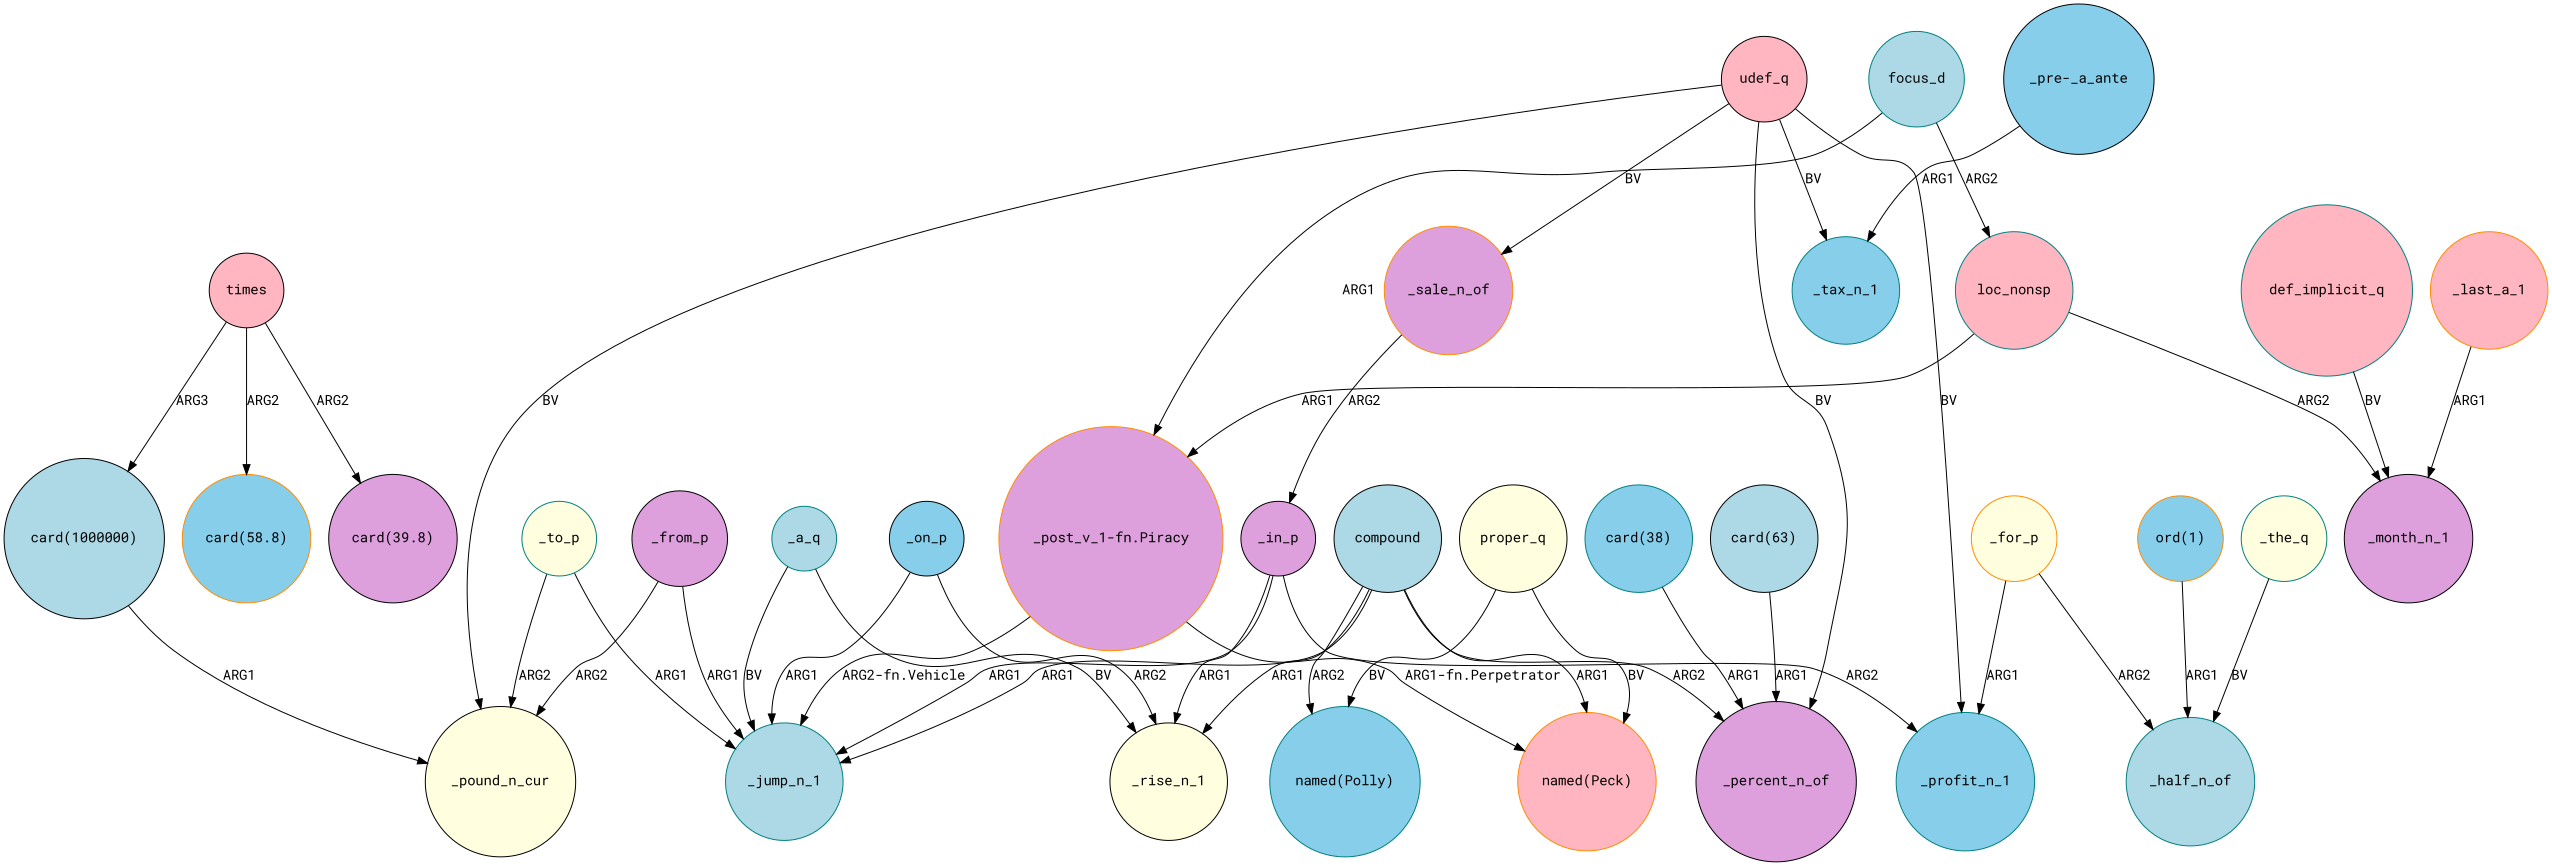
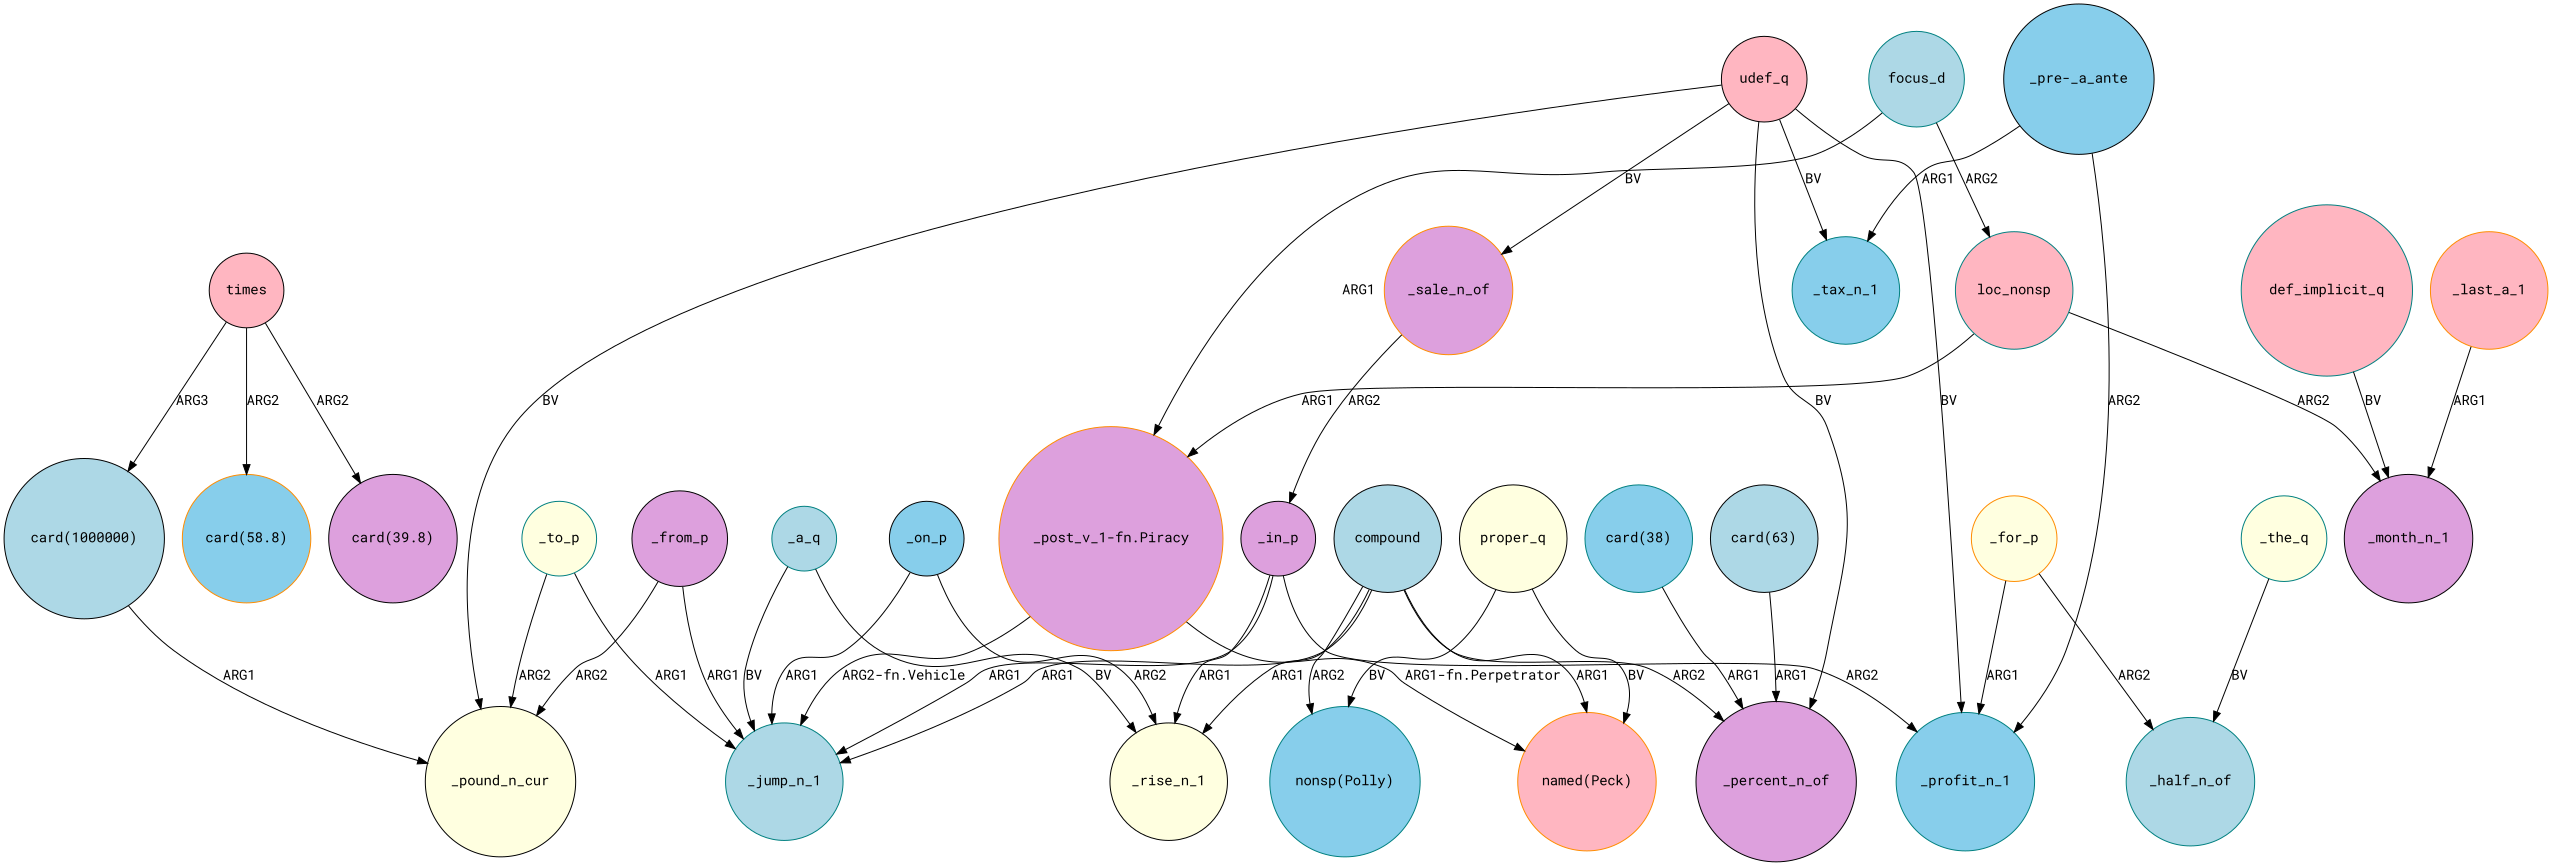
edge "_pre-_a_ante" -> "_profit_n_1": added, label "ARG2"
node "ord(1)": removed
node "named(Polly)": label "named(Polly)" -> "nonsp(Polly)"
